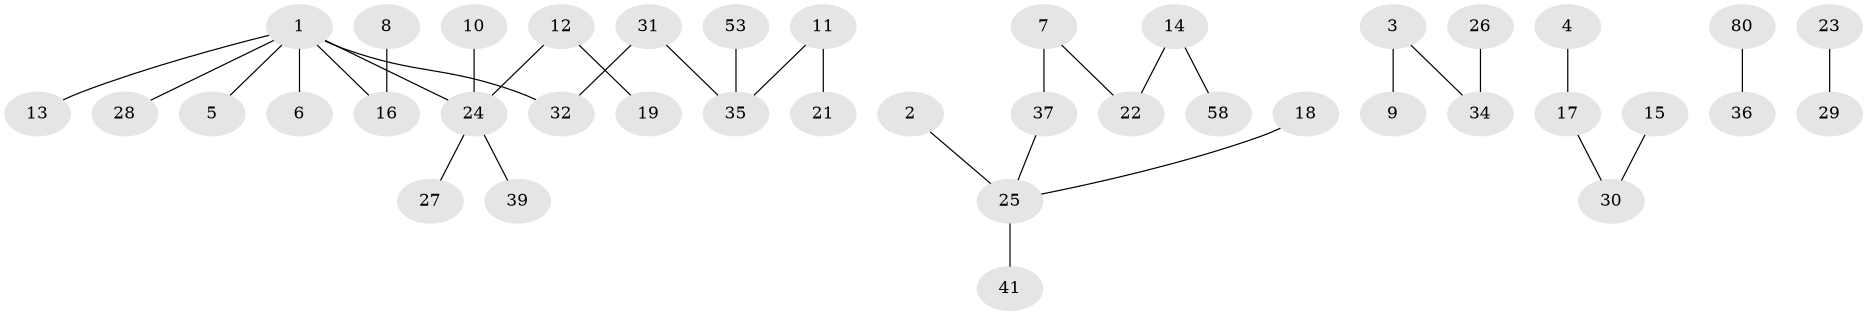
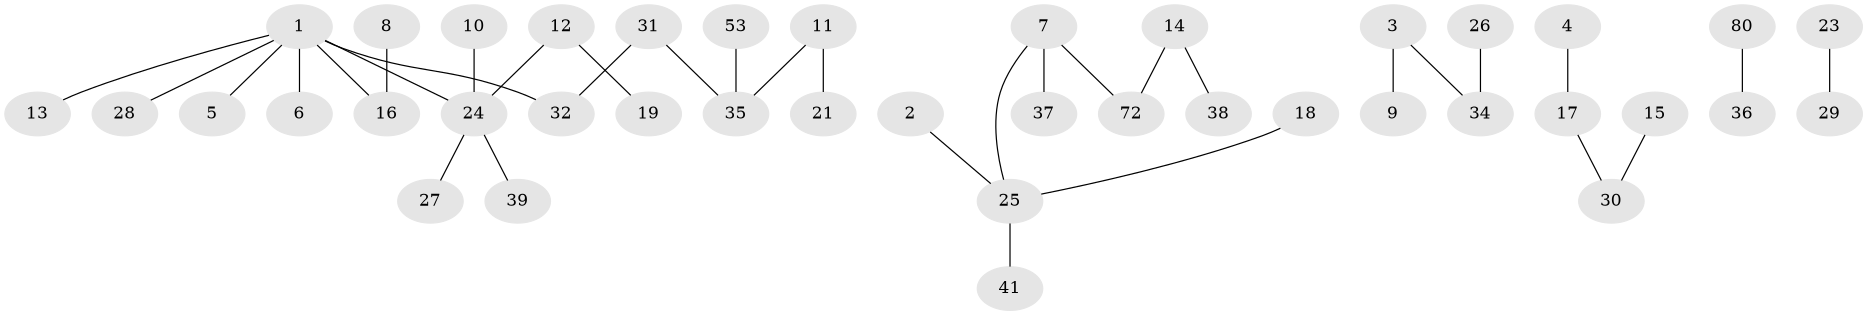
node "22": label "22" -> "72"
node "58": label "58" -> "38"
edge "37" -- "25": now "7" -- "25"
